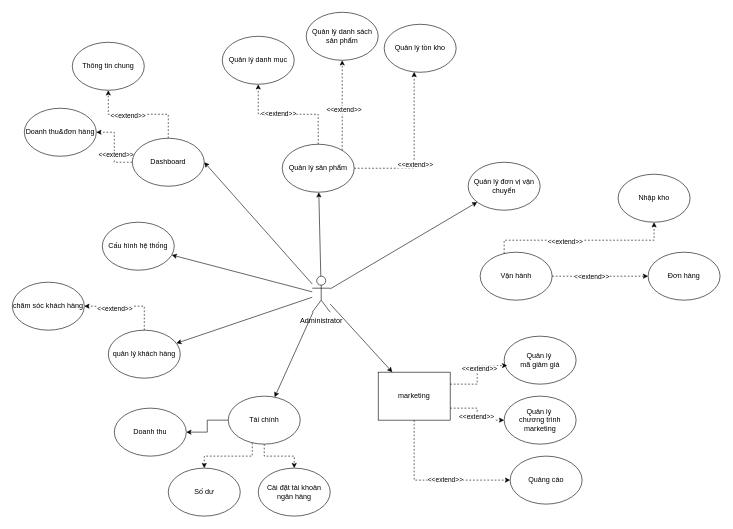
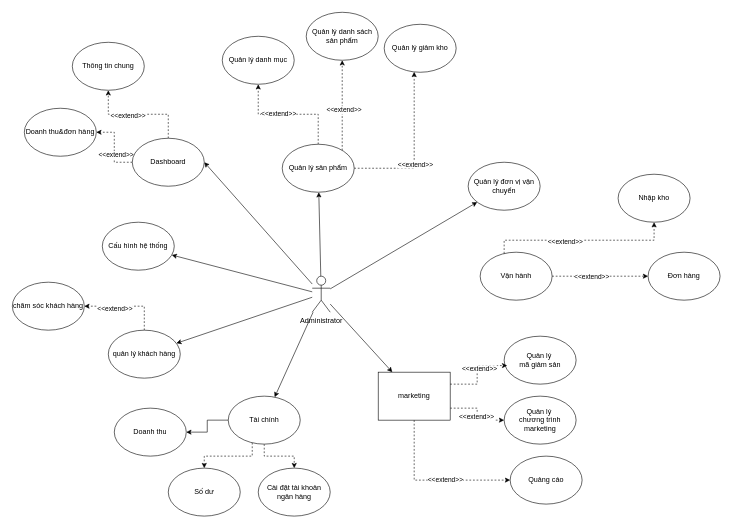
node "Quản lý tồn kho": label "Quản lý tồn kho" -> "Quản lý giảm kho"
node "Quản lý mã giảm giá": label "Quản lý mã giảm giá" -> "Quản lý mã giảm sản"
